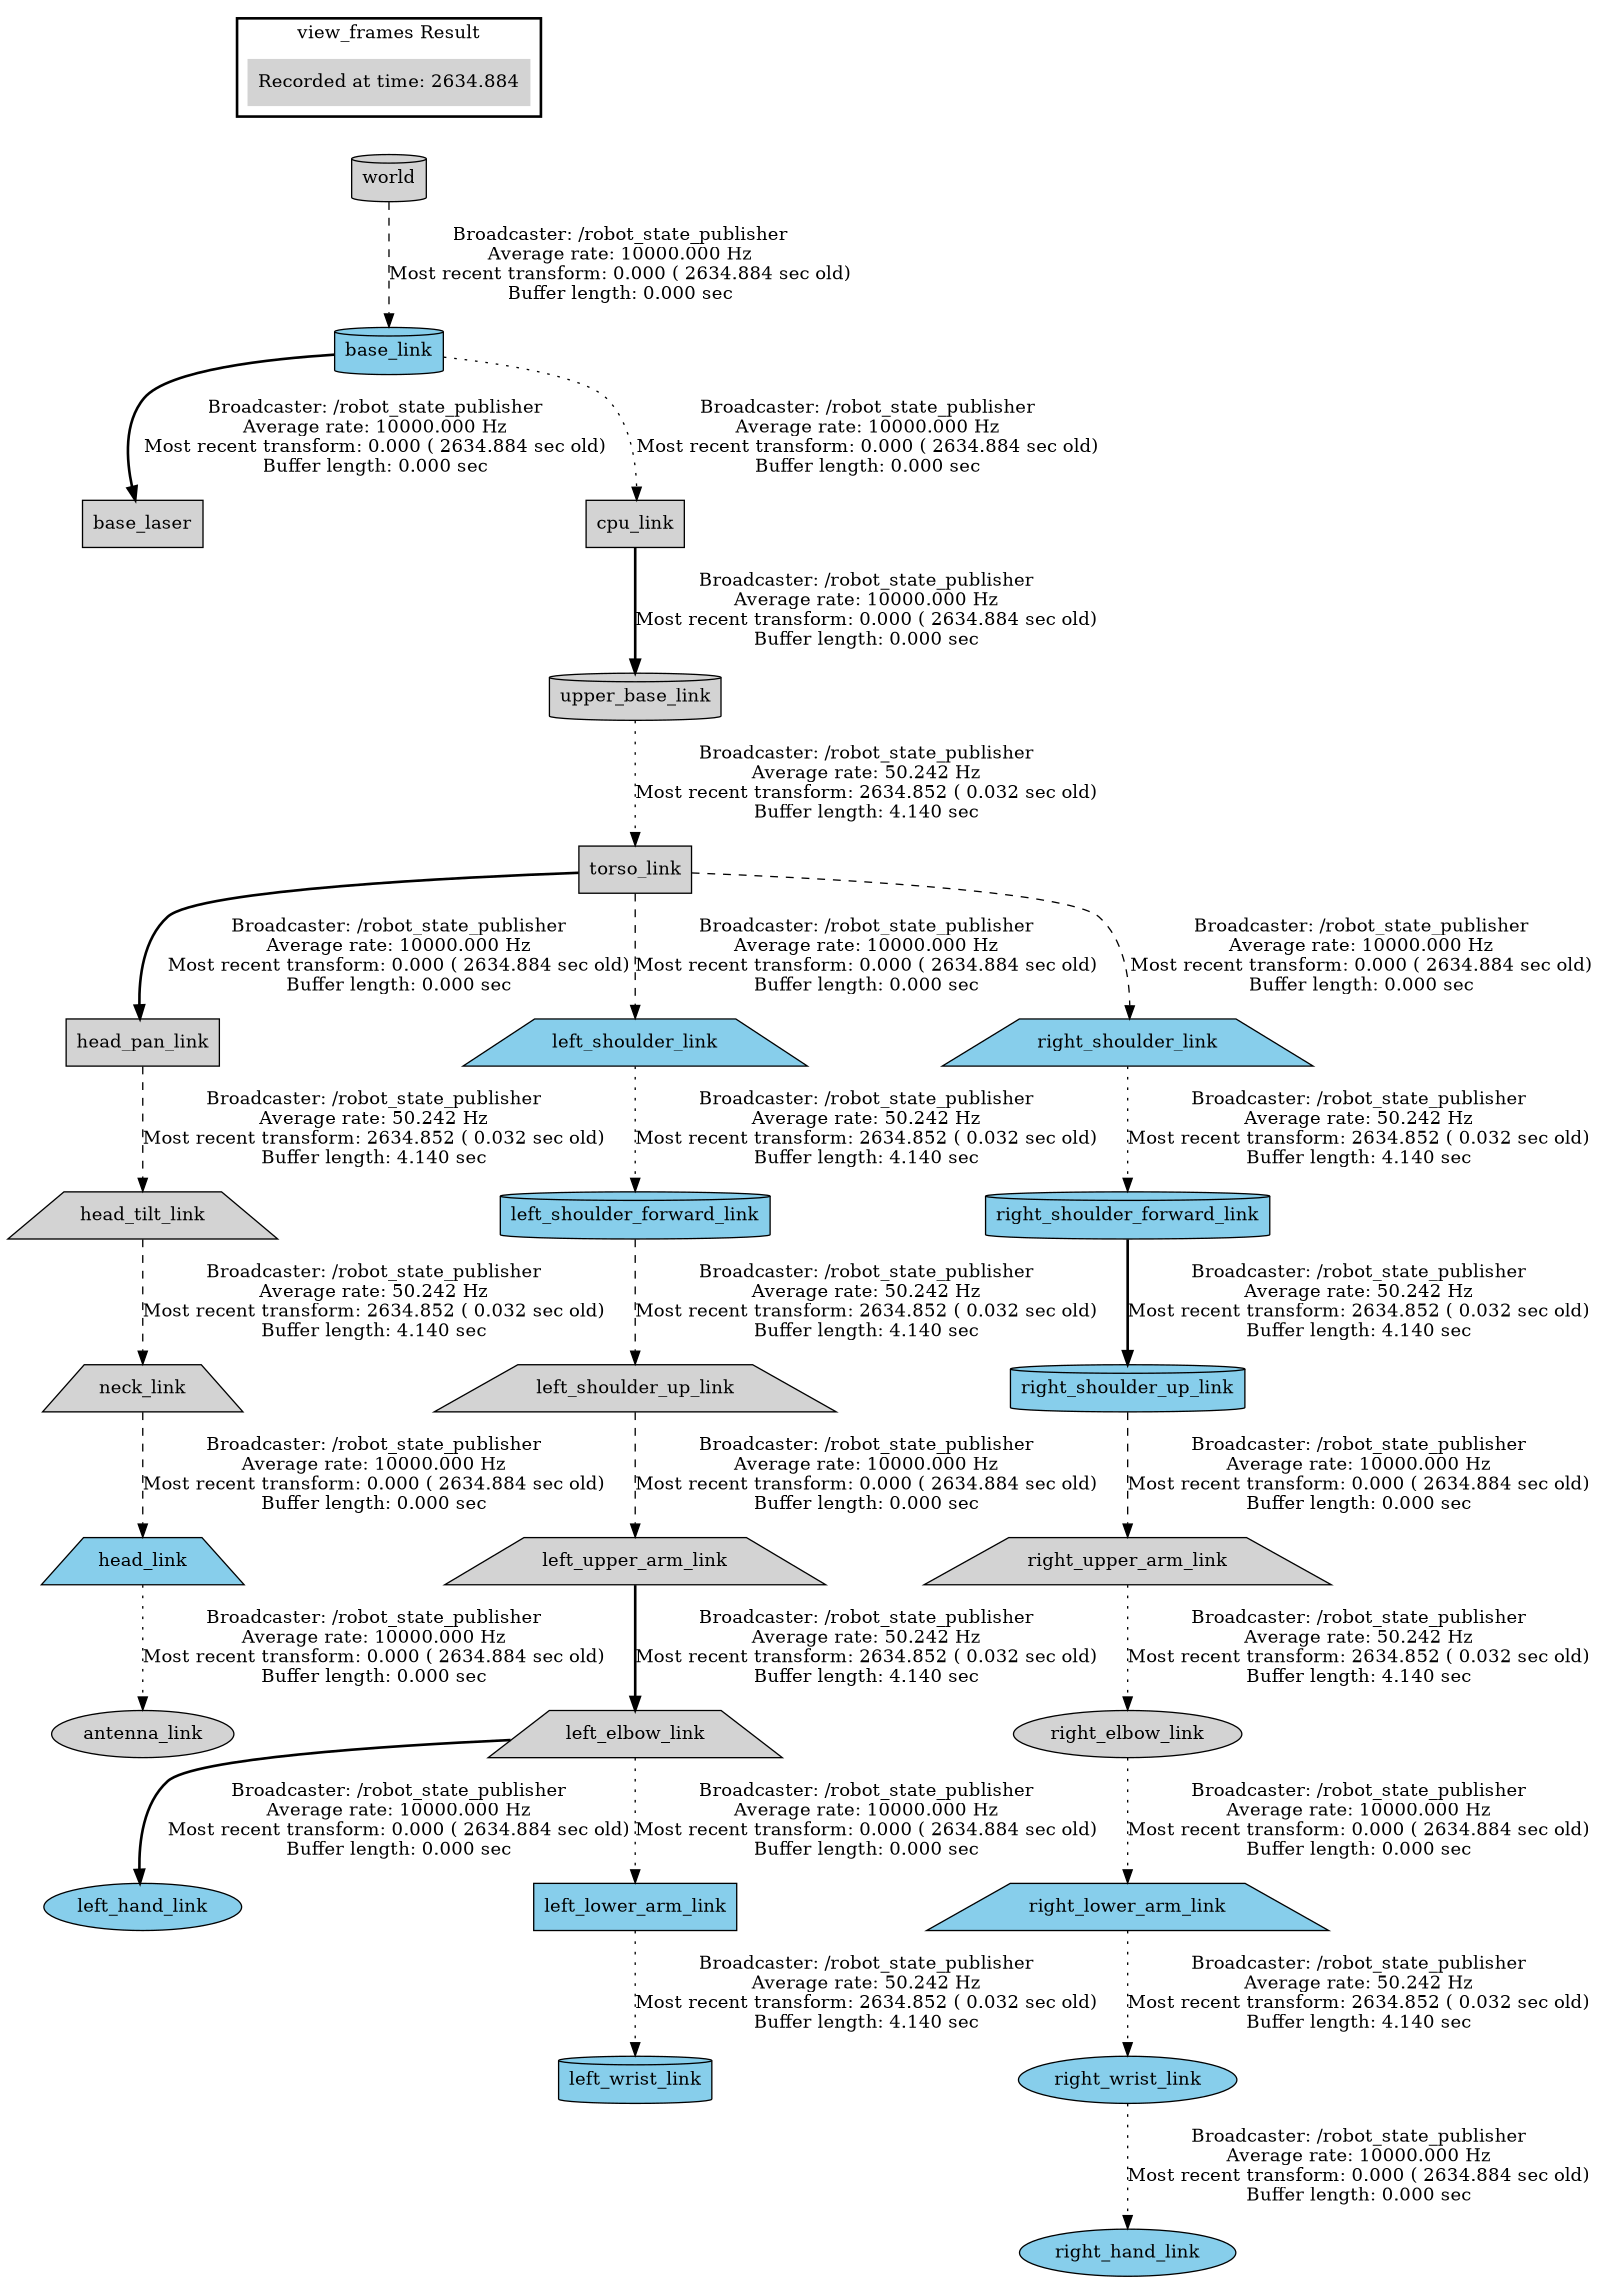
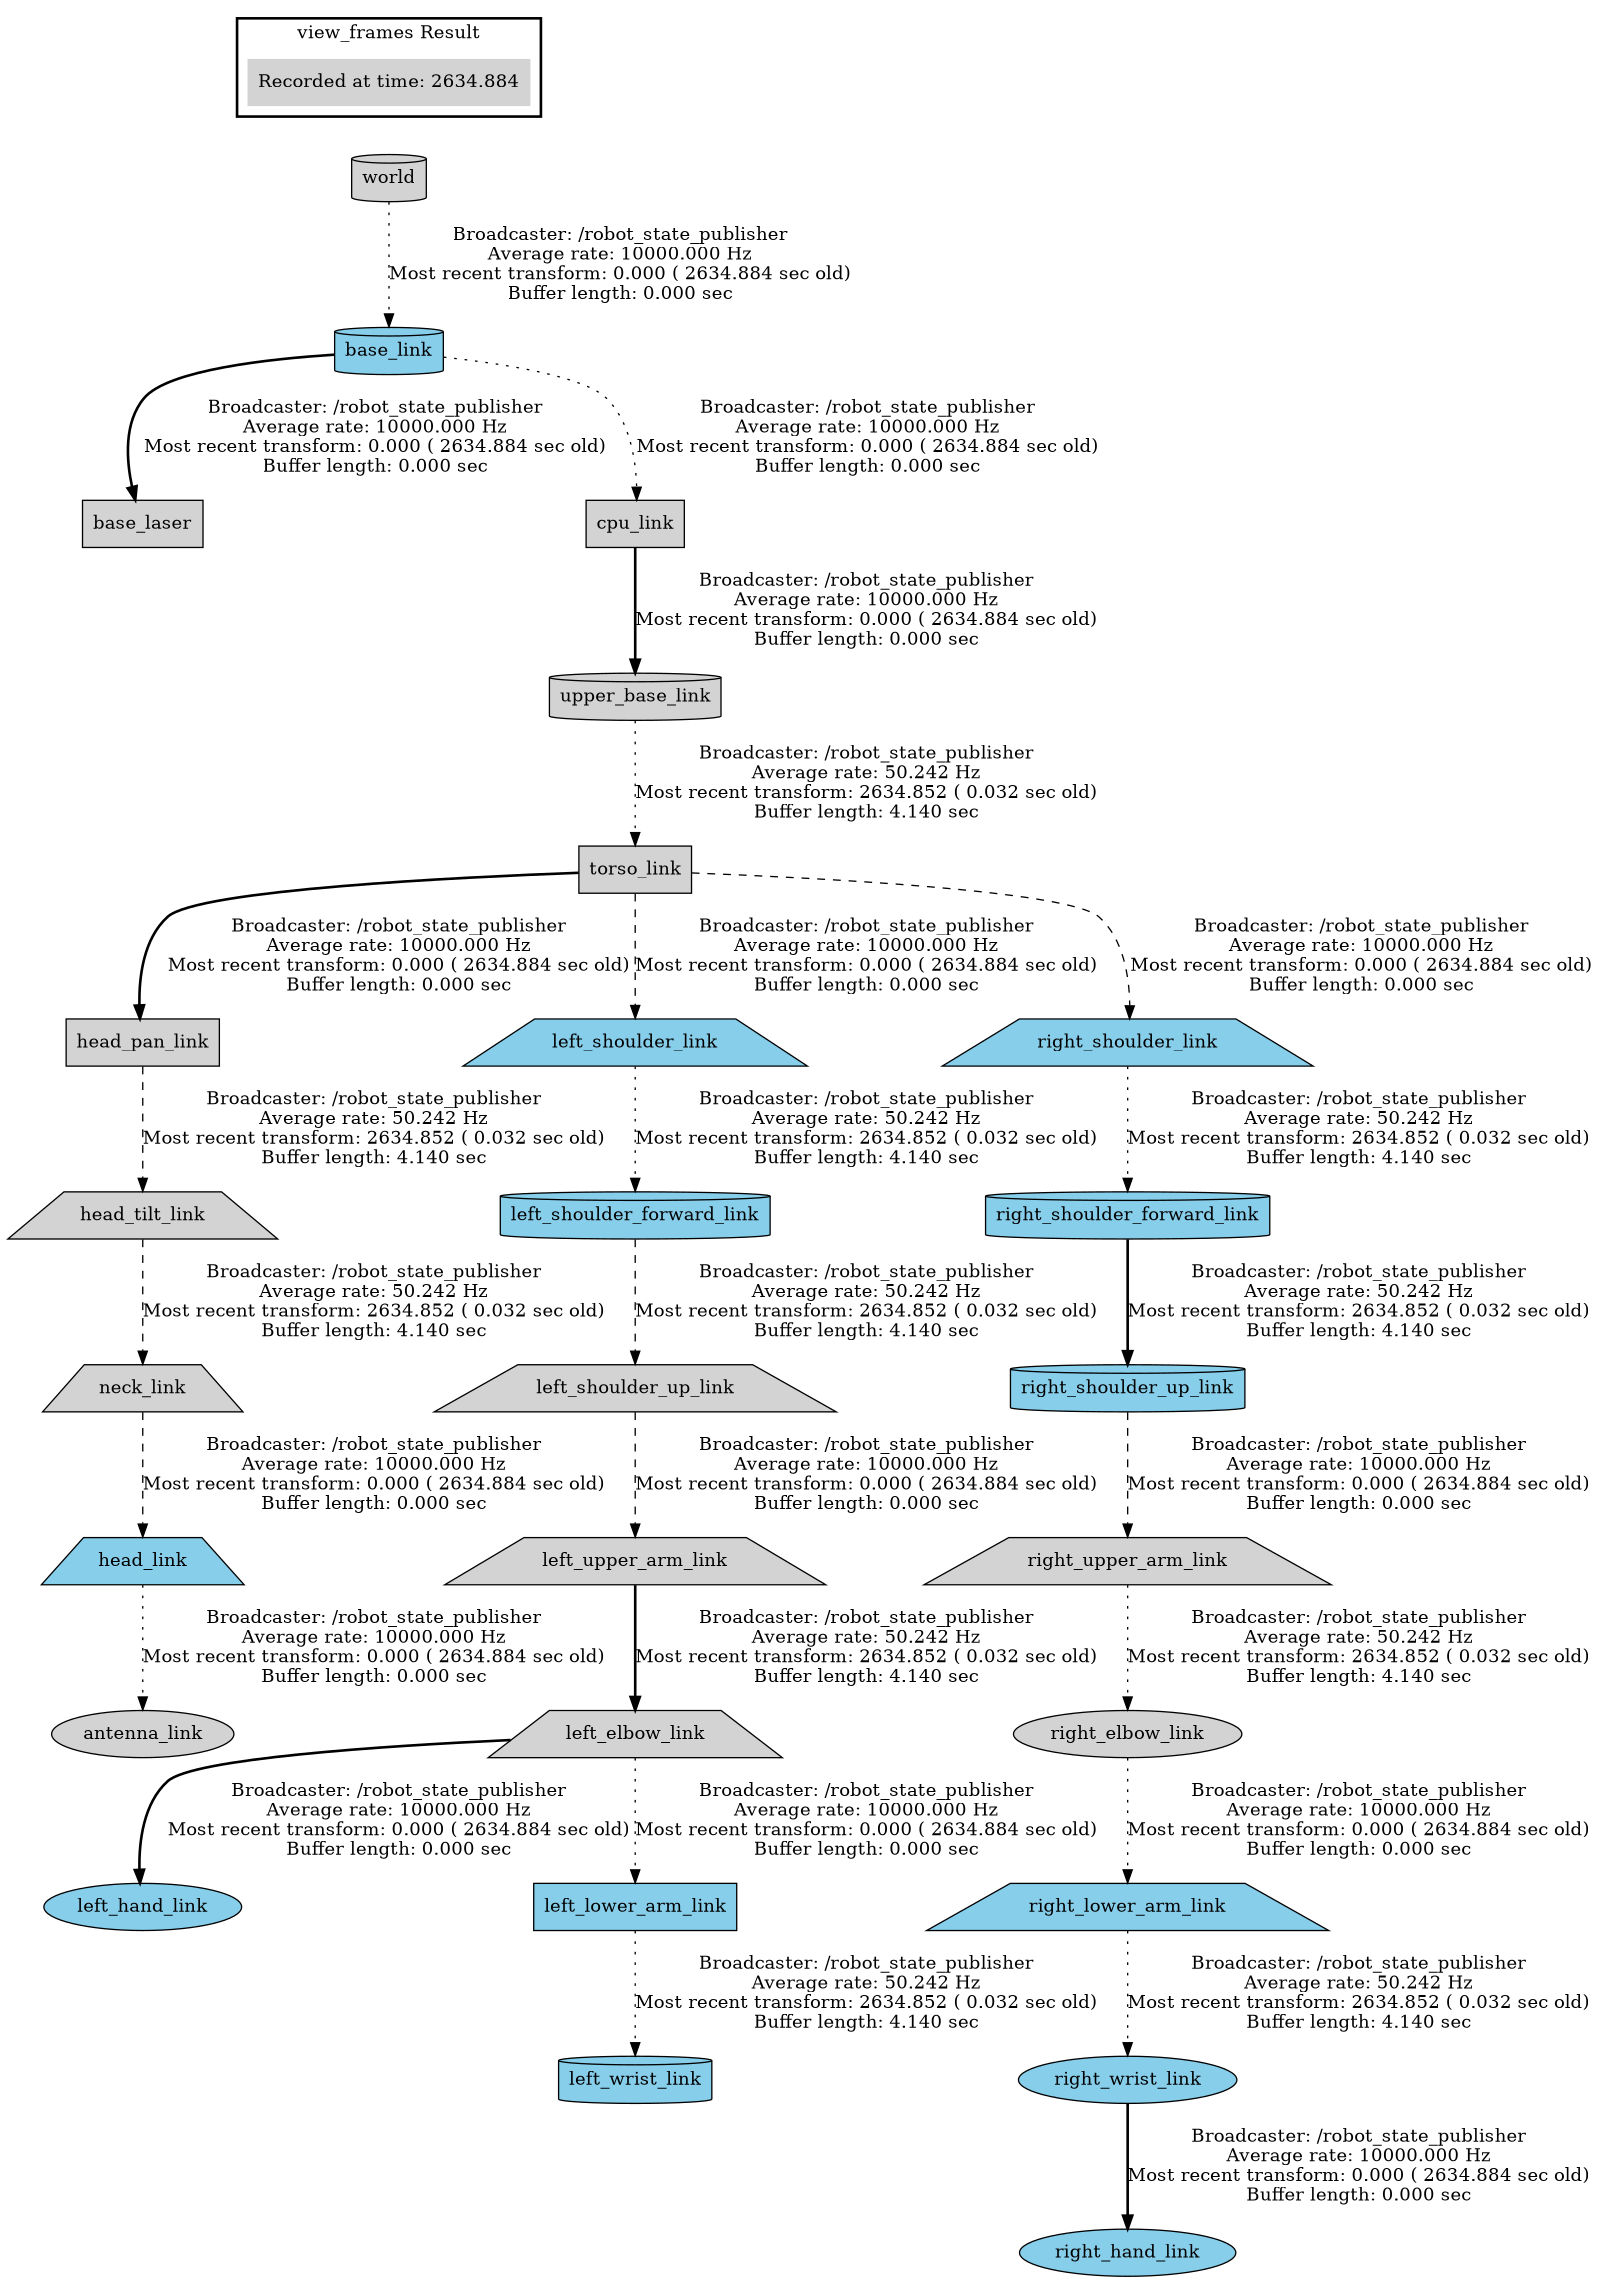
edge "world" -> "base_link": style dashed -> dotted
edge "right_wrist_link" -> "right_hand_link": style dotted -> bold
